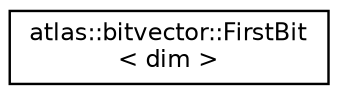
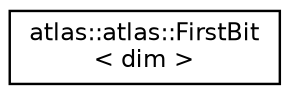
node "atlas::bitvector::FirstBit < dim >": label "atlas::bitvector::FirstBit < dim >" -> "atlas::atlas::FirstBit < dim >"
